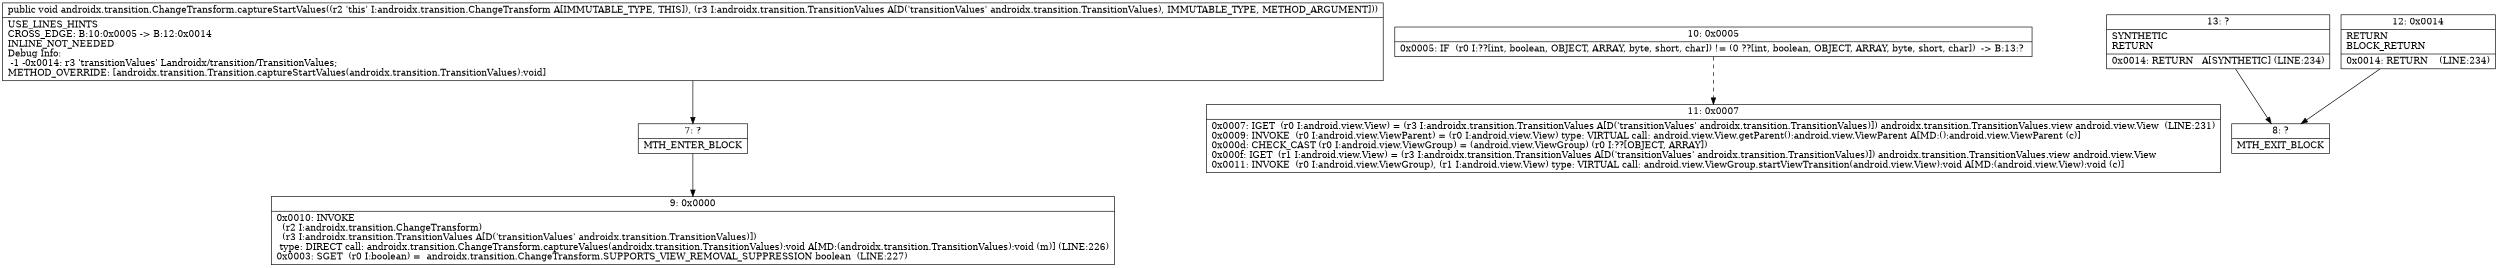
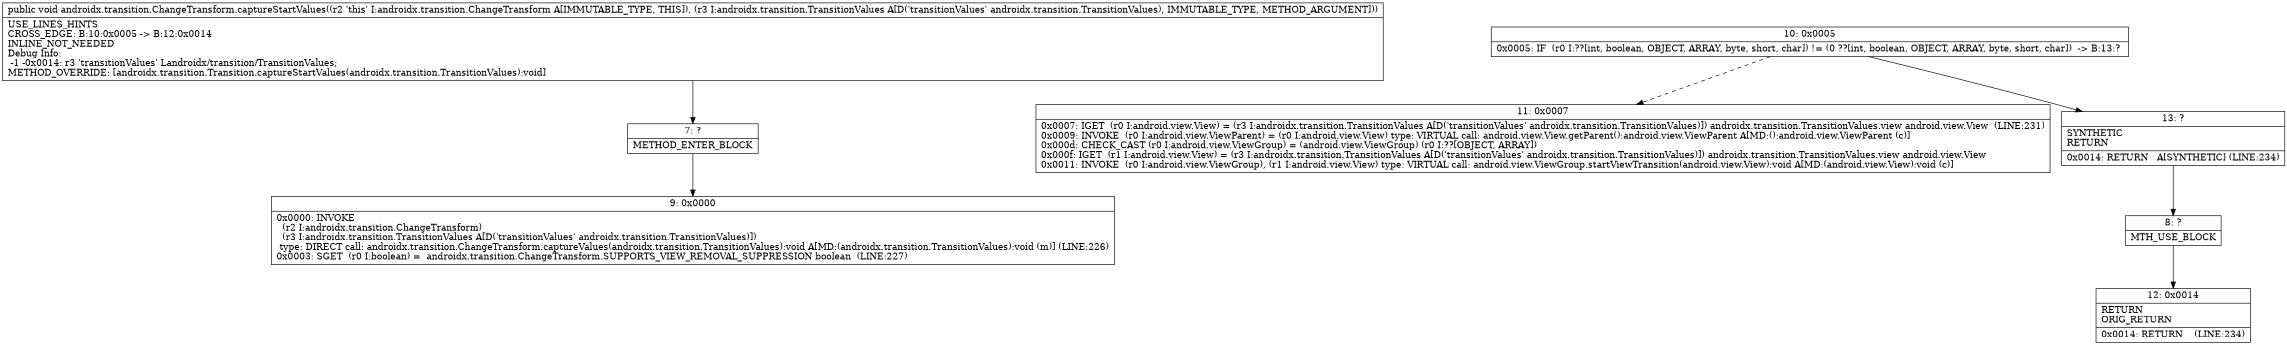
node "12: 0x0014": text "BLOCK_RETURN" -> "ORIG_RETURN"
edge "10: 0x0005" -> "13: ?": added
edge "12: 0x0014" -> "8: ?": reversed
node "7: ?": text "MTH_ENTER_BLOCK" -> "METHOD_ENTER_BLOCK"
node "8: ?": text "MTH_EXIT_BLOCK" -> "MTH_USE_BLOCK"
node "9: 0x0000": text "0x0010: INVOKE" -> "0x0000: INVOKE"
